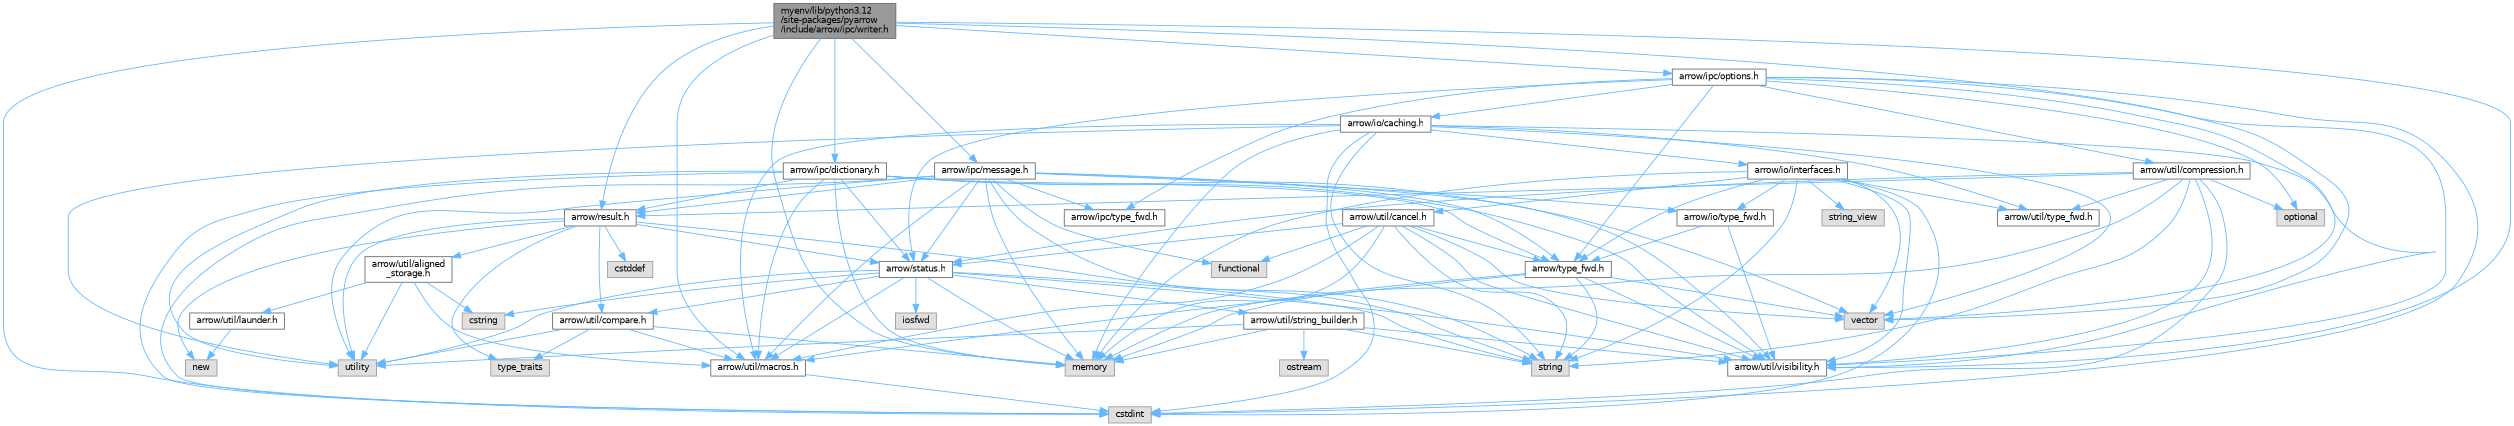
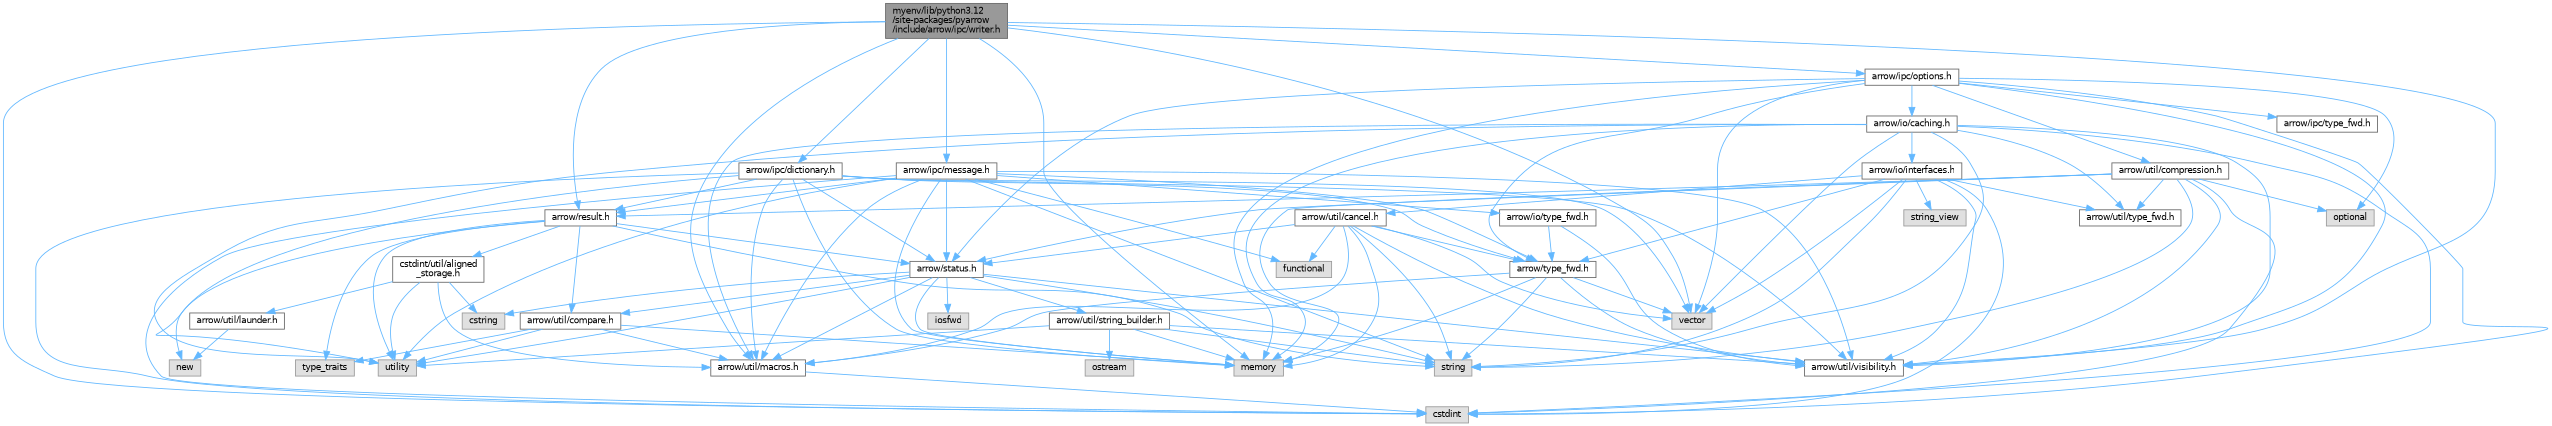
edge "arrow/io/interfaces.h" -> "memory": now "arrow/ipc/options.h" -> "memory"
edge "arrow/io/interfaces.h" -> "arrow/io/type_fwd.h": removed
edge "arrow/ipc/message.h" -> "arrow/ipc/type_fwd.h": removed
node "arrow/util/aligned _storage.h": label "arrow/util/aligned _storage.h" -> "cstdint/util/aligned _storage.h"
node "cstddef": removed
